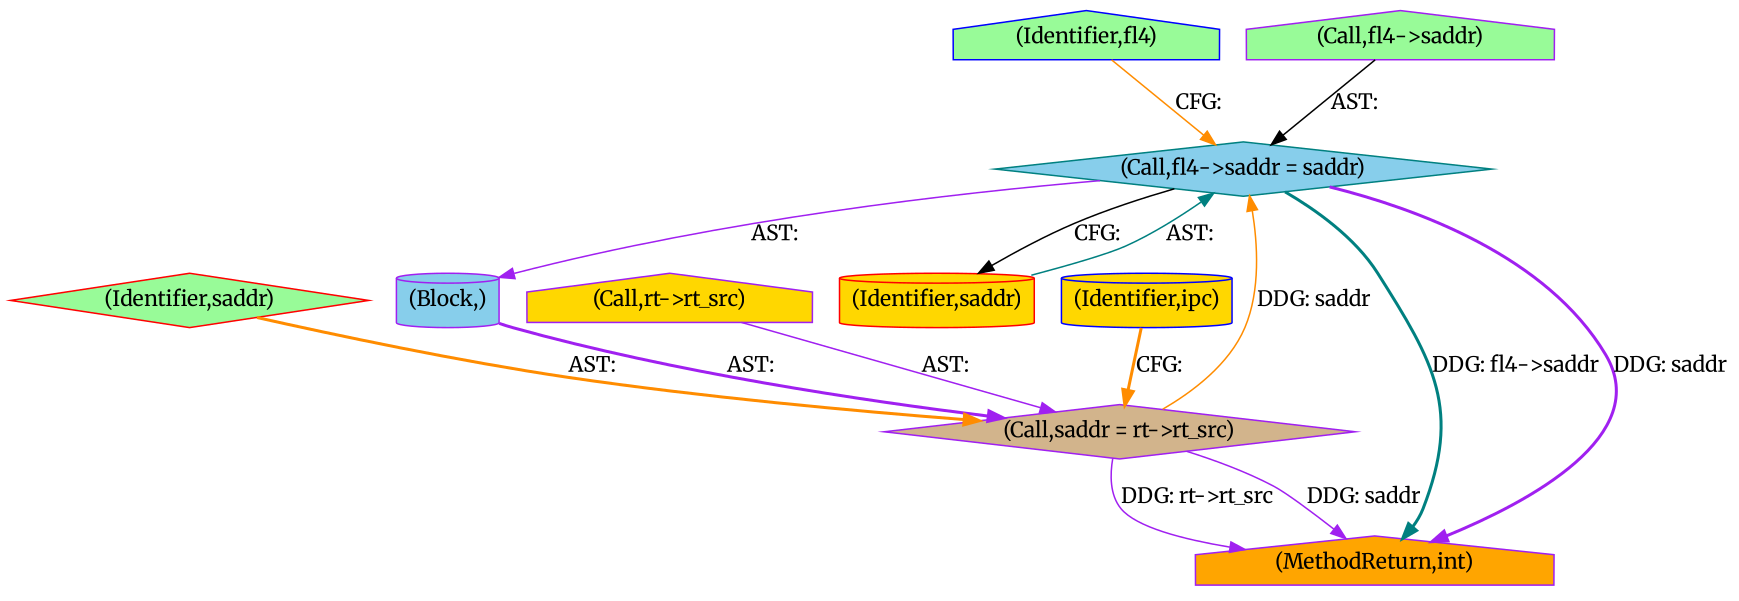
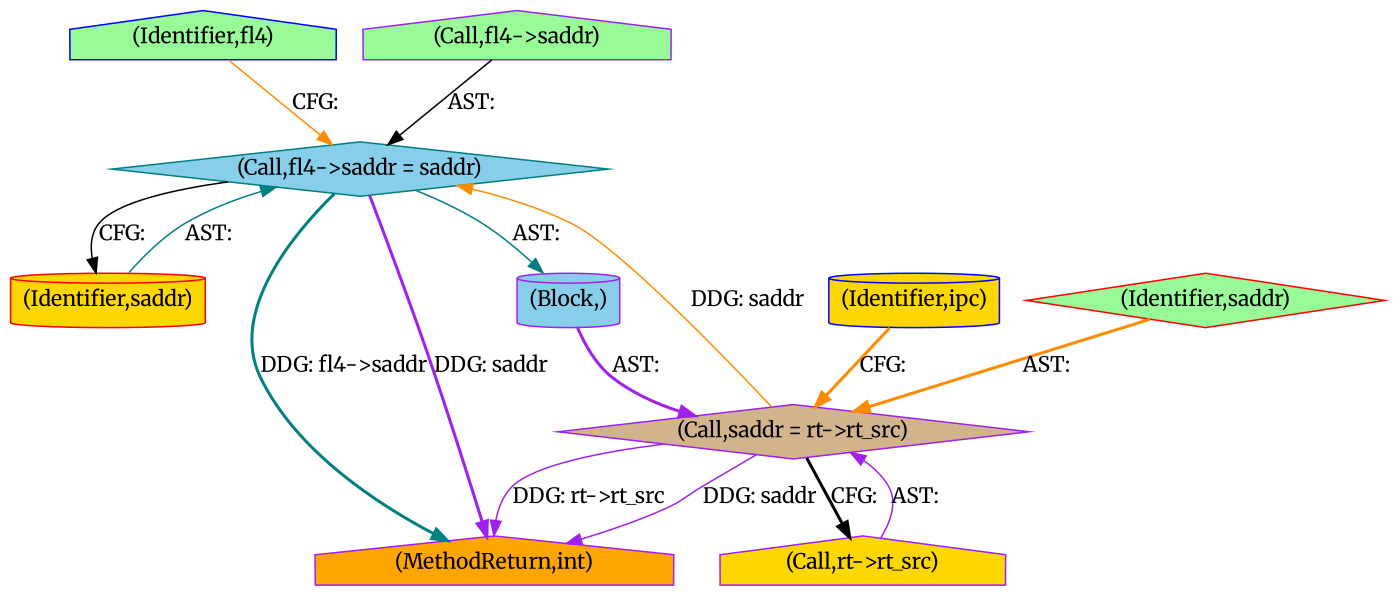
edge "(Call,fl4->saddr = saddr)" -> "(Block,)": color purple -> teal
edge "(Call,saddr = rt->rt_src)" -> "(Call,rt->rt_src)": added, label "CFG:"
